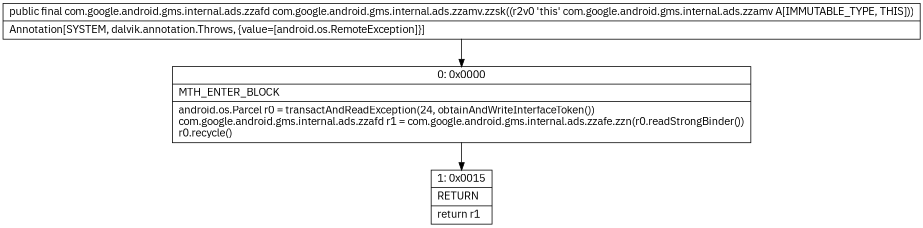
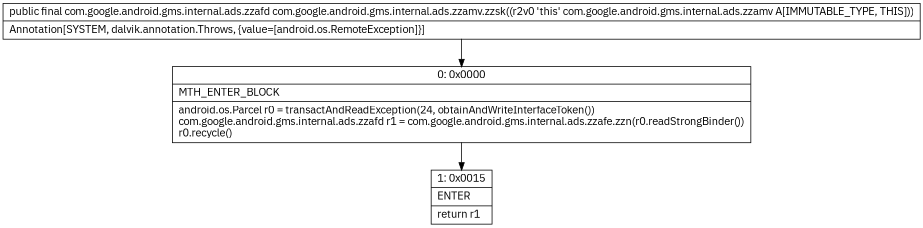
node "1: 0x0015": text "RETURN" -> "ENTER"
